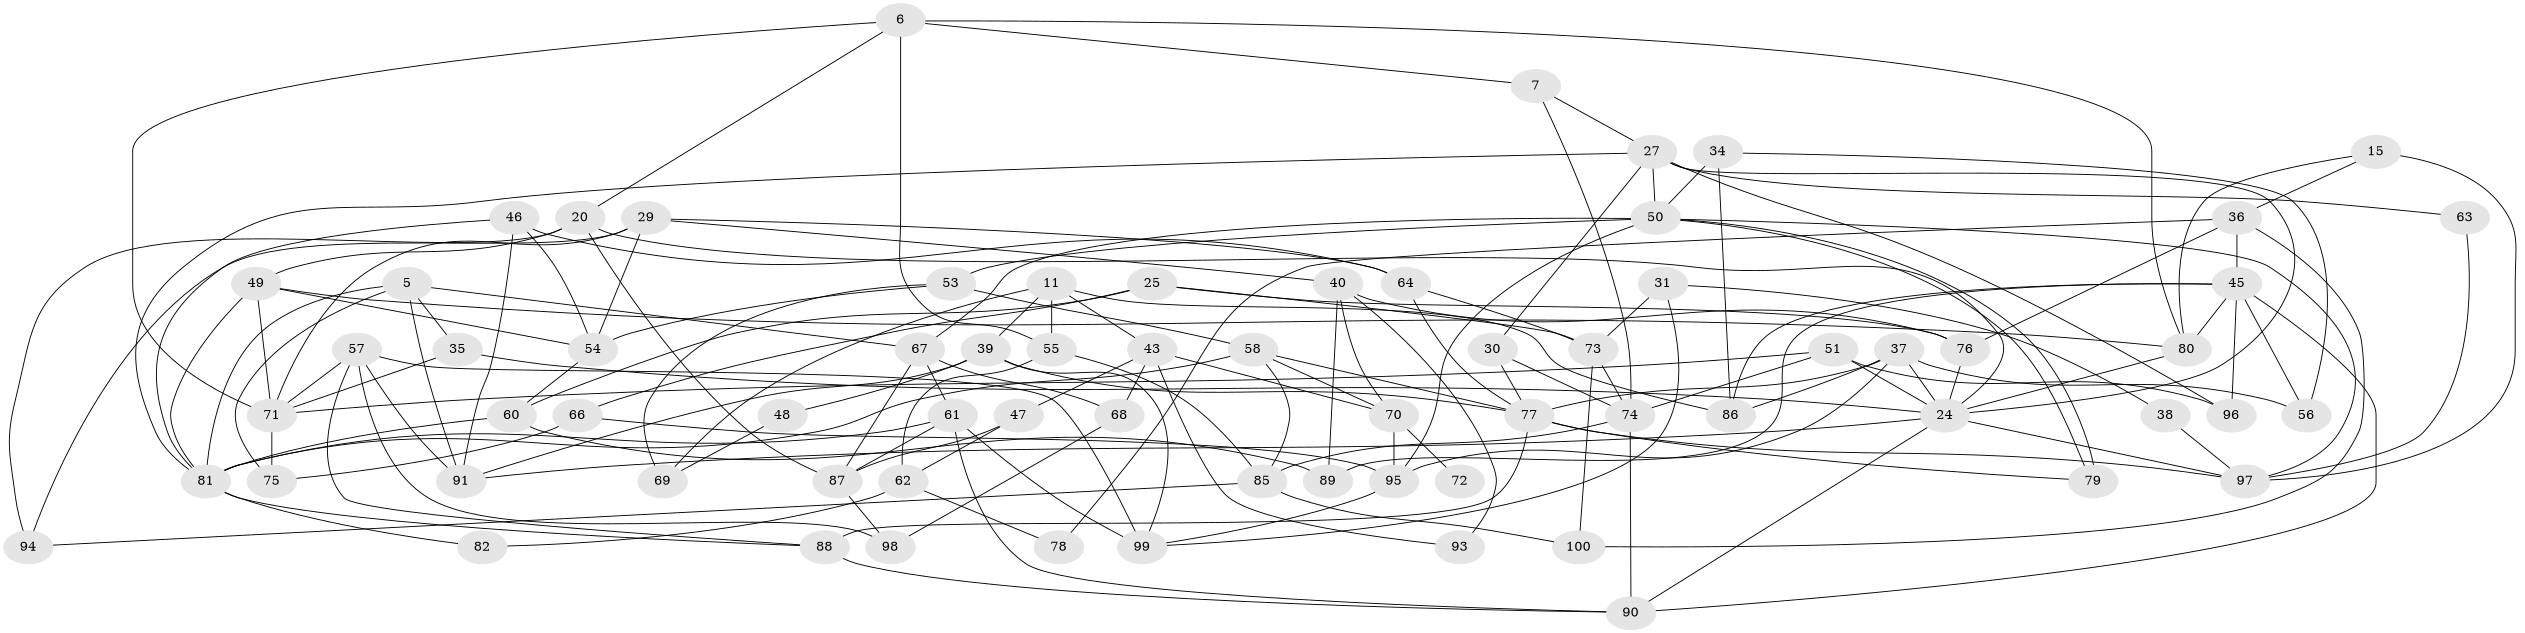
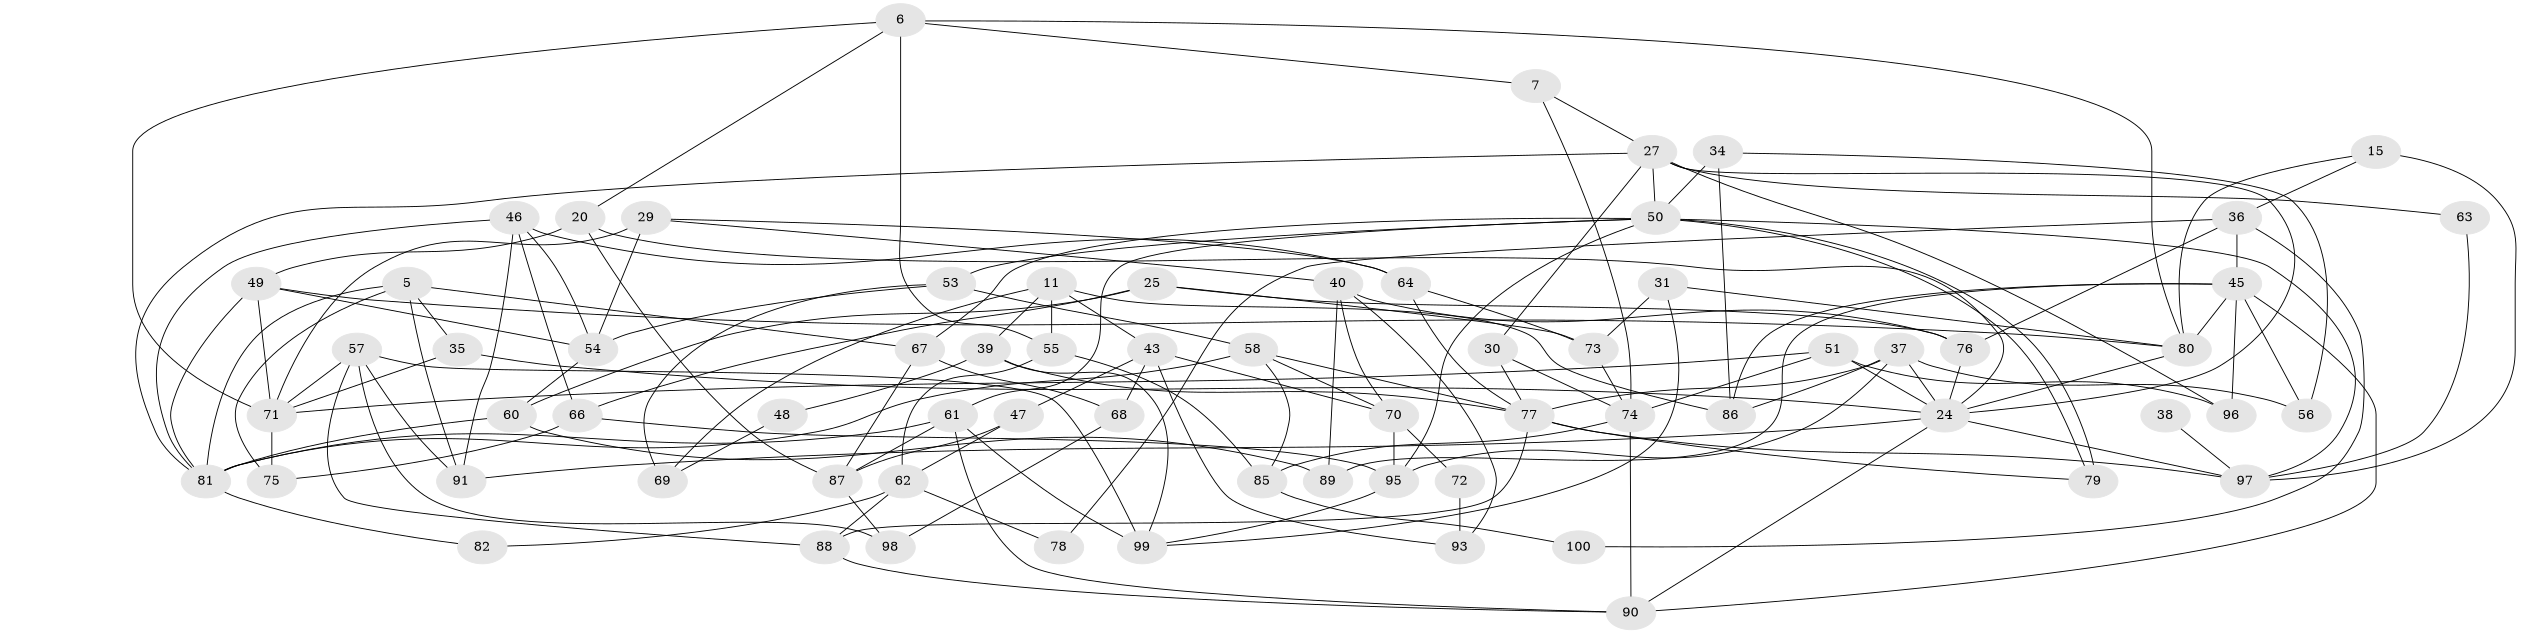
edge "31" -- "38": now "31" -- "80"
edge "46" -- "66": added
edge "67" -- "61": now "50" -- "61"
edge "39" -- "91": removed
edge "73" -- "100": removed
edge "72" -- "93": added
edge "81" -- "88": now "62" -- "88"
node "94": removed
